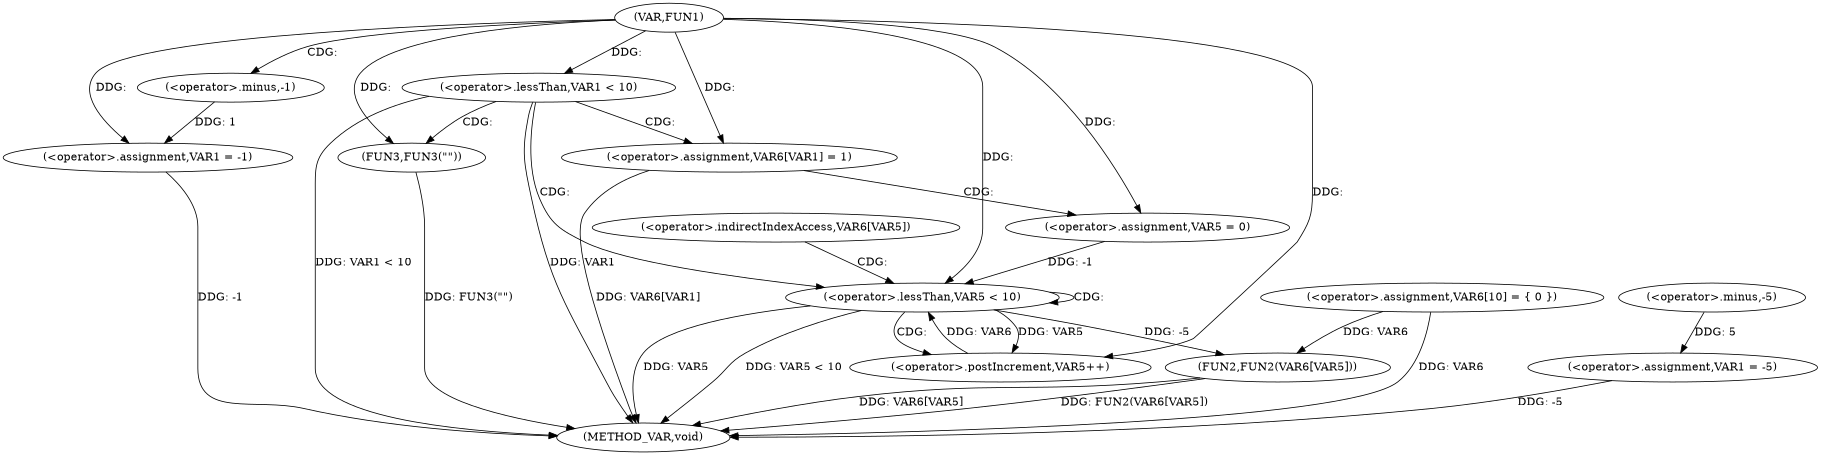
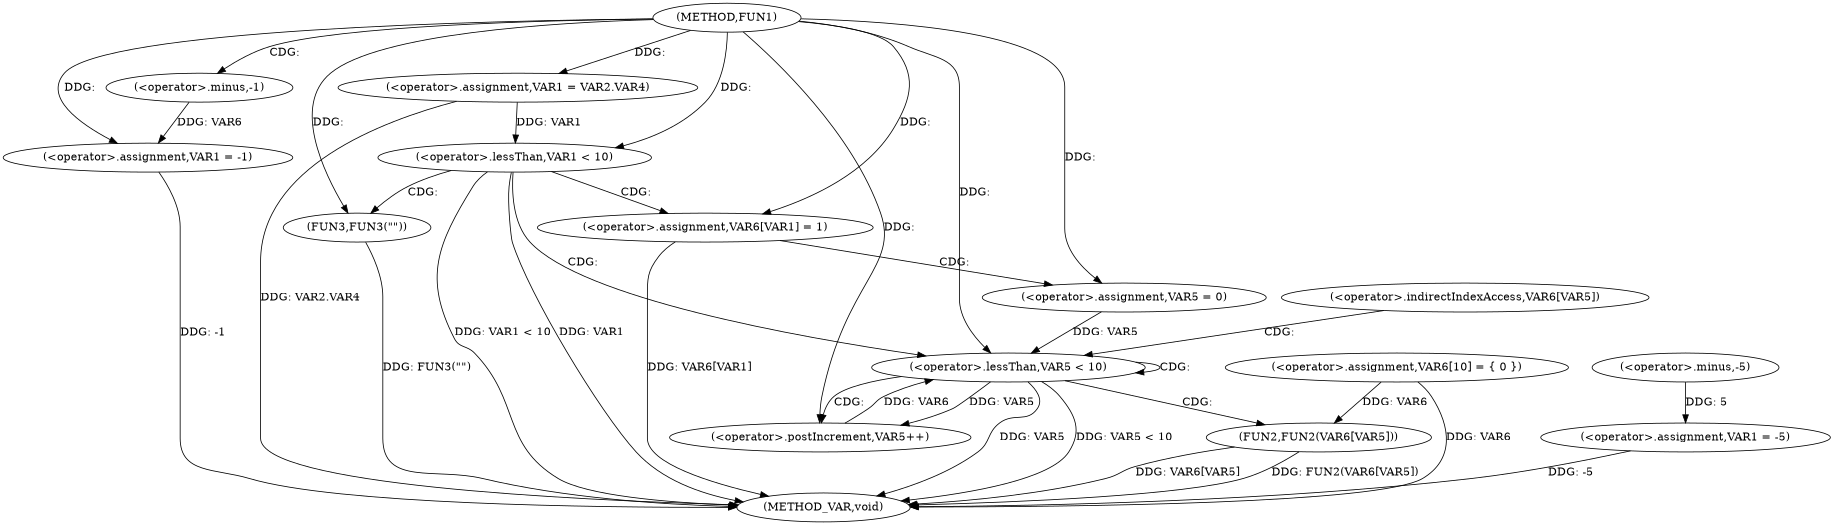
node "(VAR,FUN1)": label "(VAR,FUN1)" -> "(METHOD,FUN1)"
node "(<operator>.assignment,VAR1 = VAR2.VAR4)": added
edge "(<operator>.minus,-1)" -> "(<operator>.assignment,VAR1 = -1)": label "DDG: 1" -> "DDG: VAR6"
edge "(<operator>.assignment,VAR5 = 0)" -> "(<operator>.lessThan,VAR5 < 10)": label "DDG: -1" -> "DDG: VAR5"
edge "(<operator>.lessThan,VAR5 < 10)" -> "(FUN2,FUN2(VAR6[VAR5]))": label "DDG: -5" -> "CDG: "
